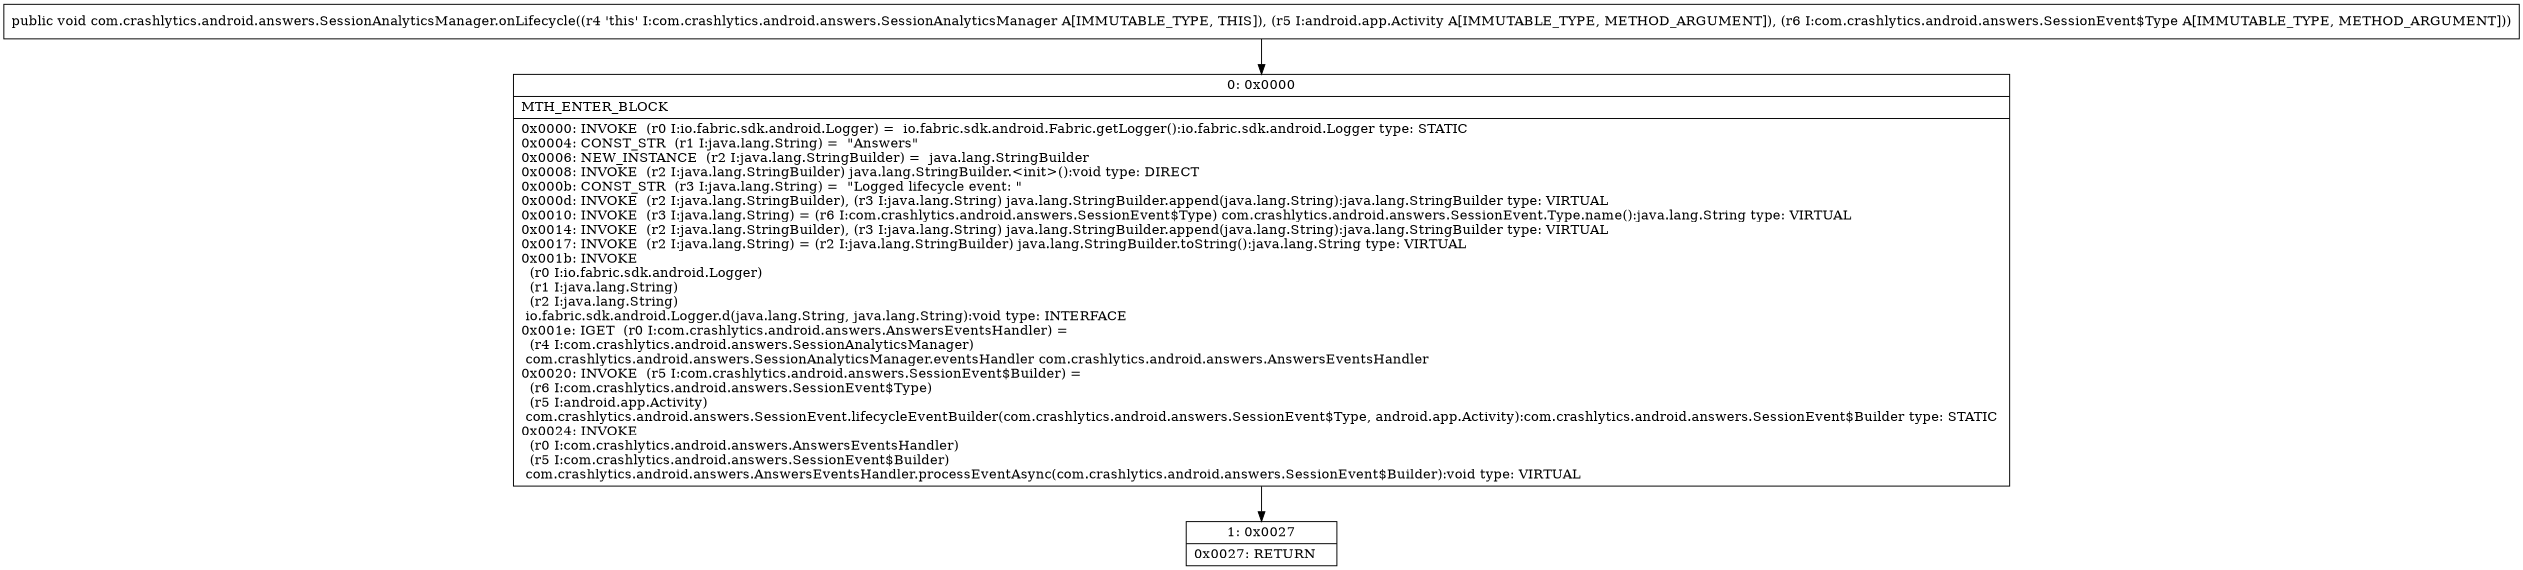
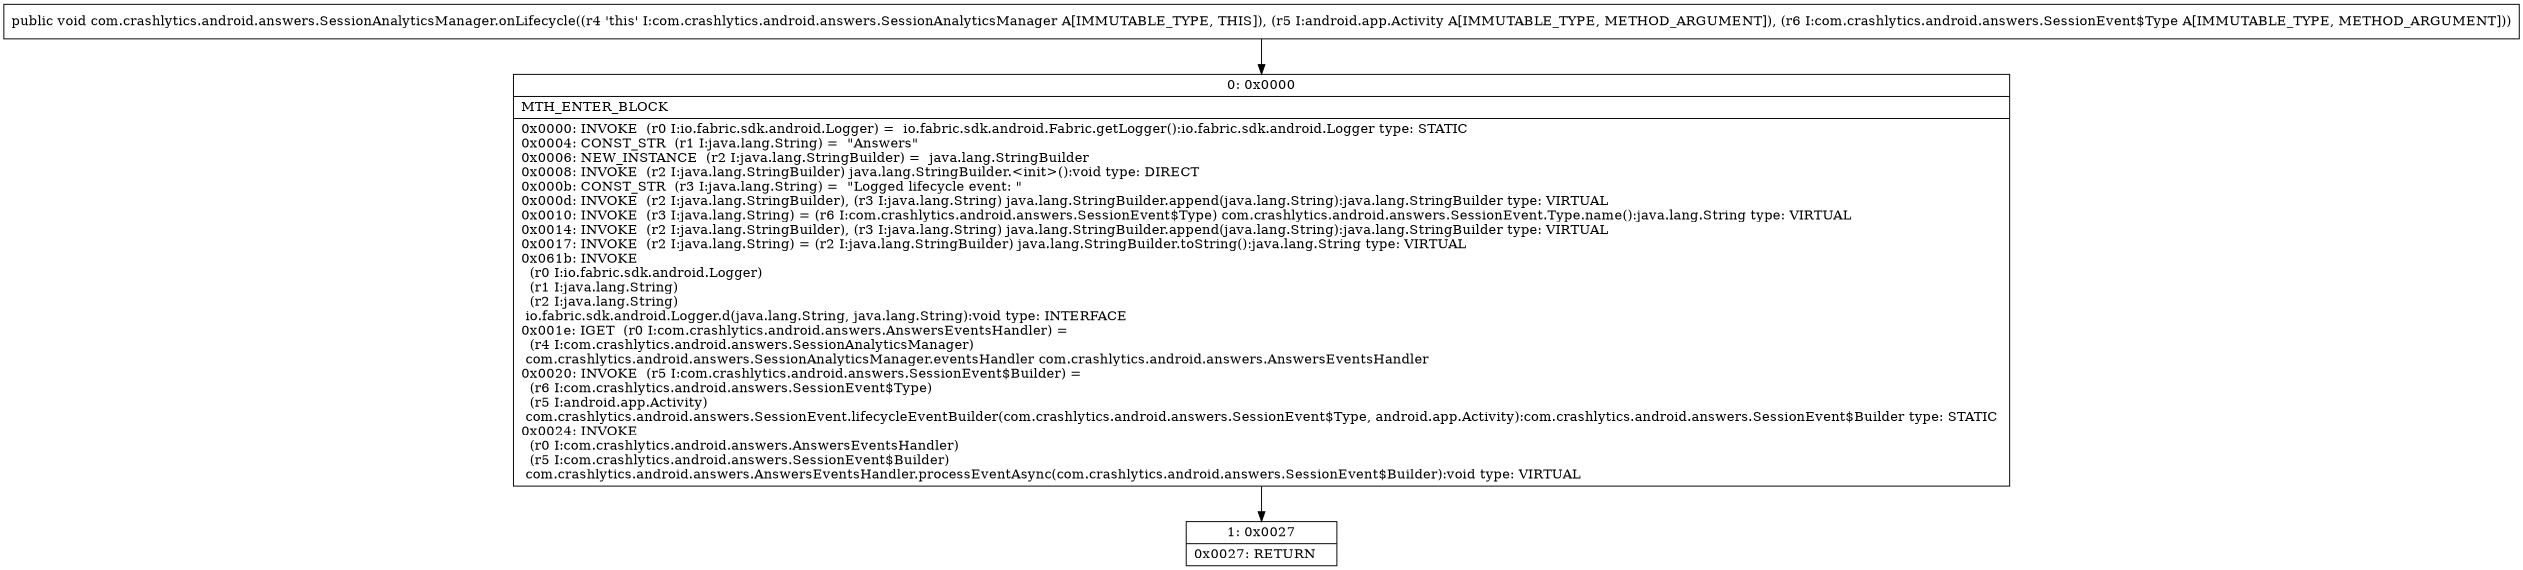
node "0: 0x0000": text "0x001b: INVOKE" -> "0x061b: INVOKE"
